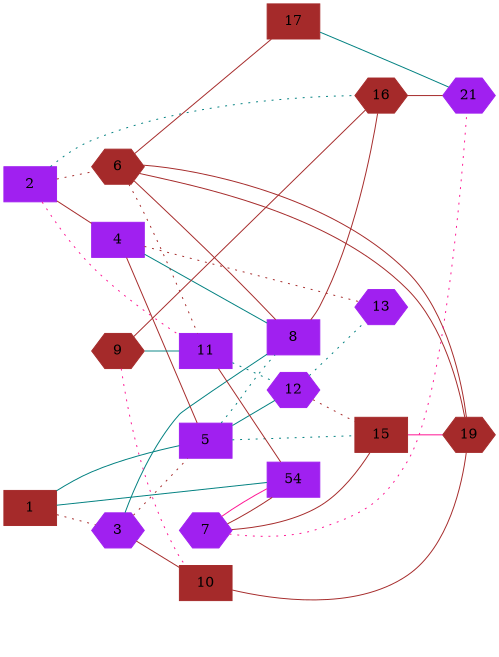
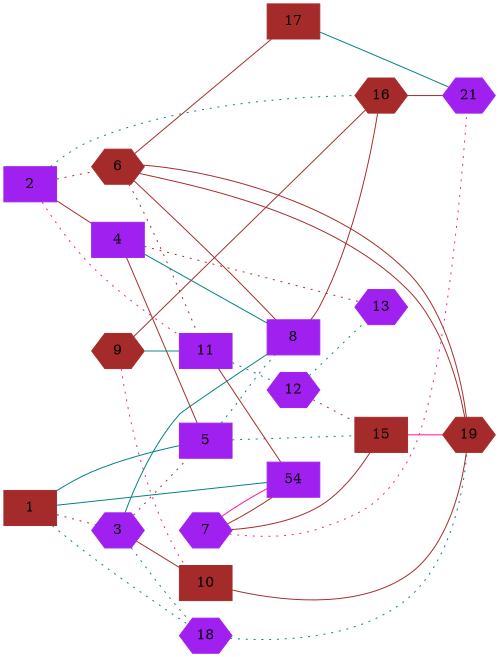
edge "12" -- "5": removed
node "18": added
